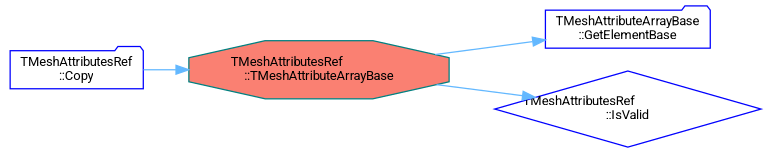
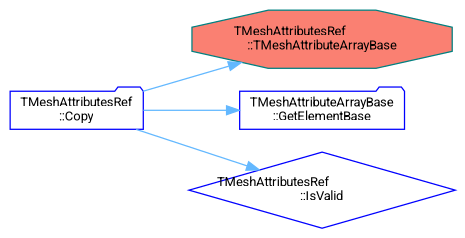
edge "TMeshAttributesRef ::TMeshAttributeArrayBase" -> "TMeshAttributeArrayBase ::GetElementBase": now "TMeshAttributesRef ::Copy" -> "TMeshAttributeArrayBase ::GetElementBase"
edge "TMeshAttributesRef ::TMeshAttributeArrayBase" -> "TMeshAttributesRef ::IsValid": now "TMeshAttributesRef ::Copy" -> "TMeshAttributesRef ::IsValid"
